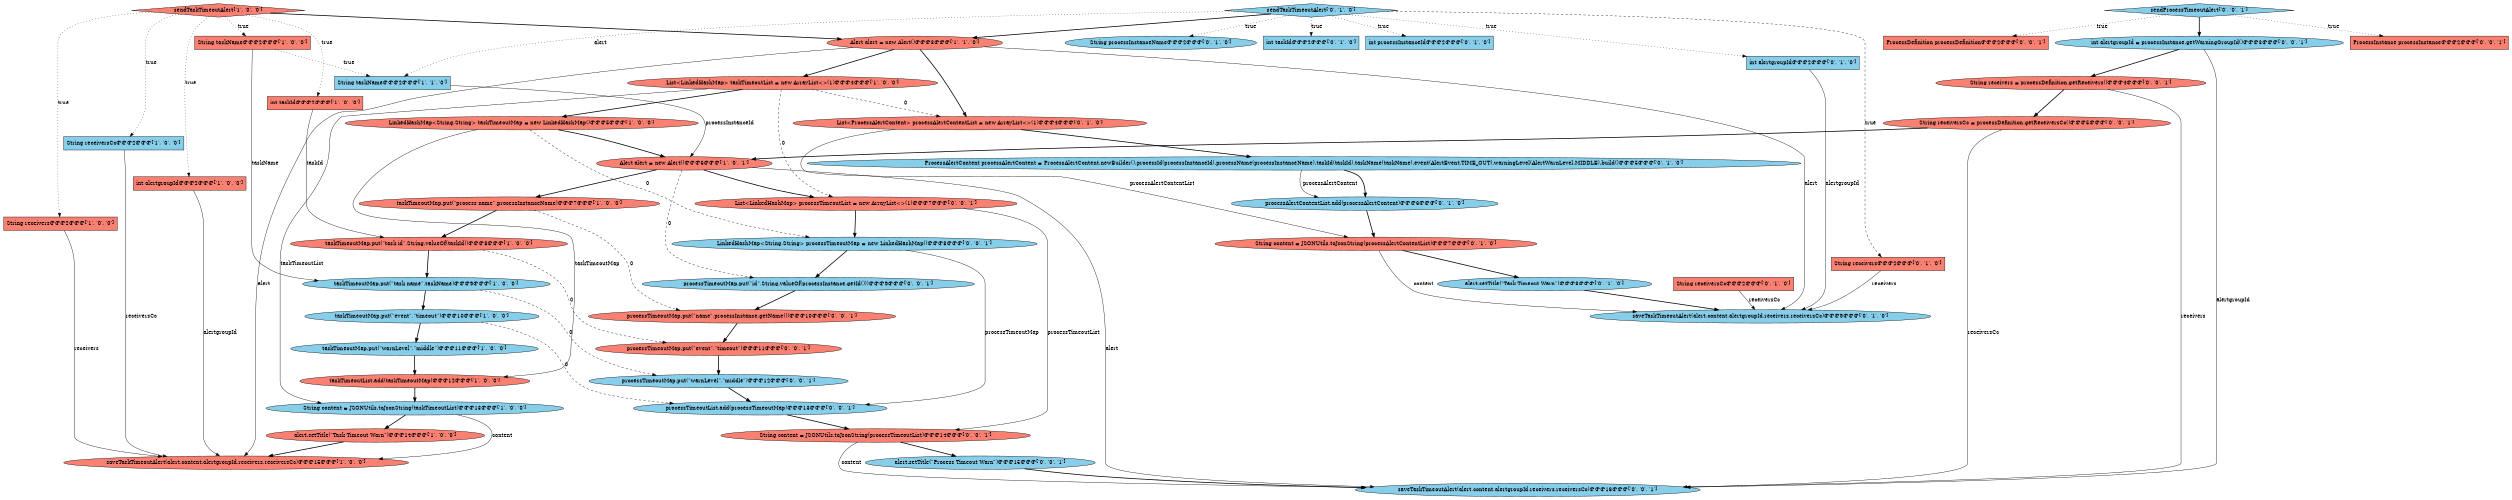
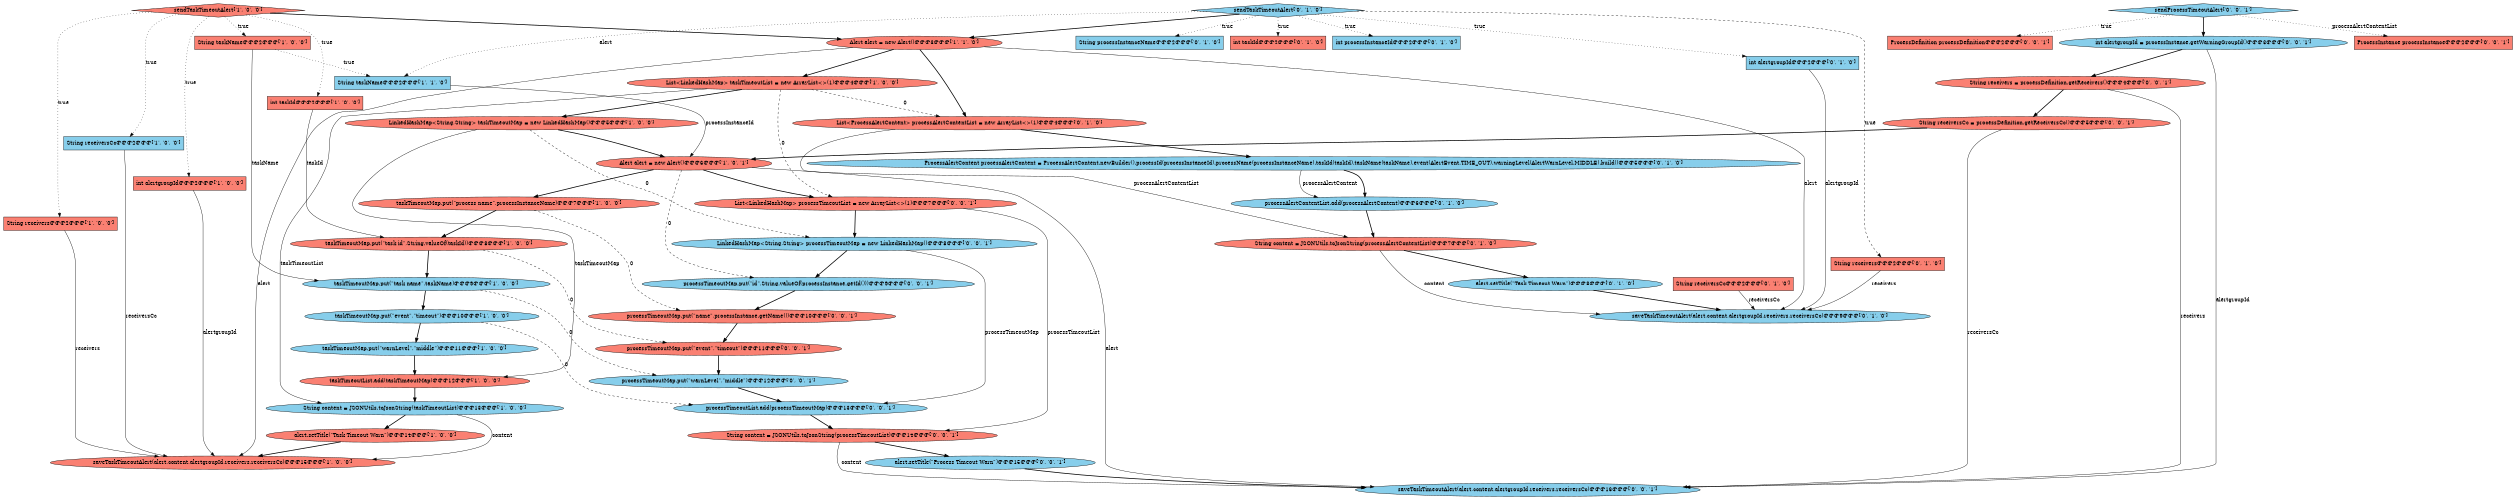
edge "sendProcessTimeoutAlert['0', '0', '1']" -> "ProcessInstance processInstance@@@2@@@['0', '0', '1']": label "true" -> "processAlertContentList"
node "String processInstanceName@@@2@@@['0', '1', '0']": shape ellipse -> box
node "int taskId@@@2@@@['0', '1', '0']": fillcolor skyblue -> salmon
